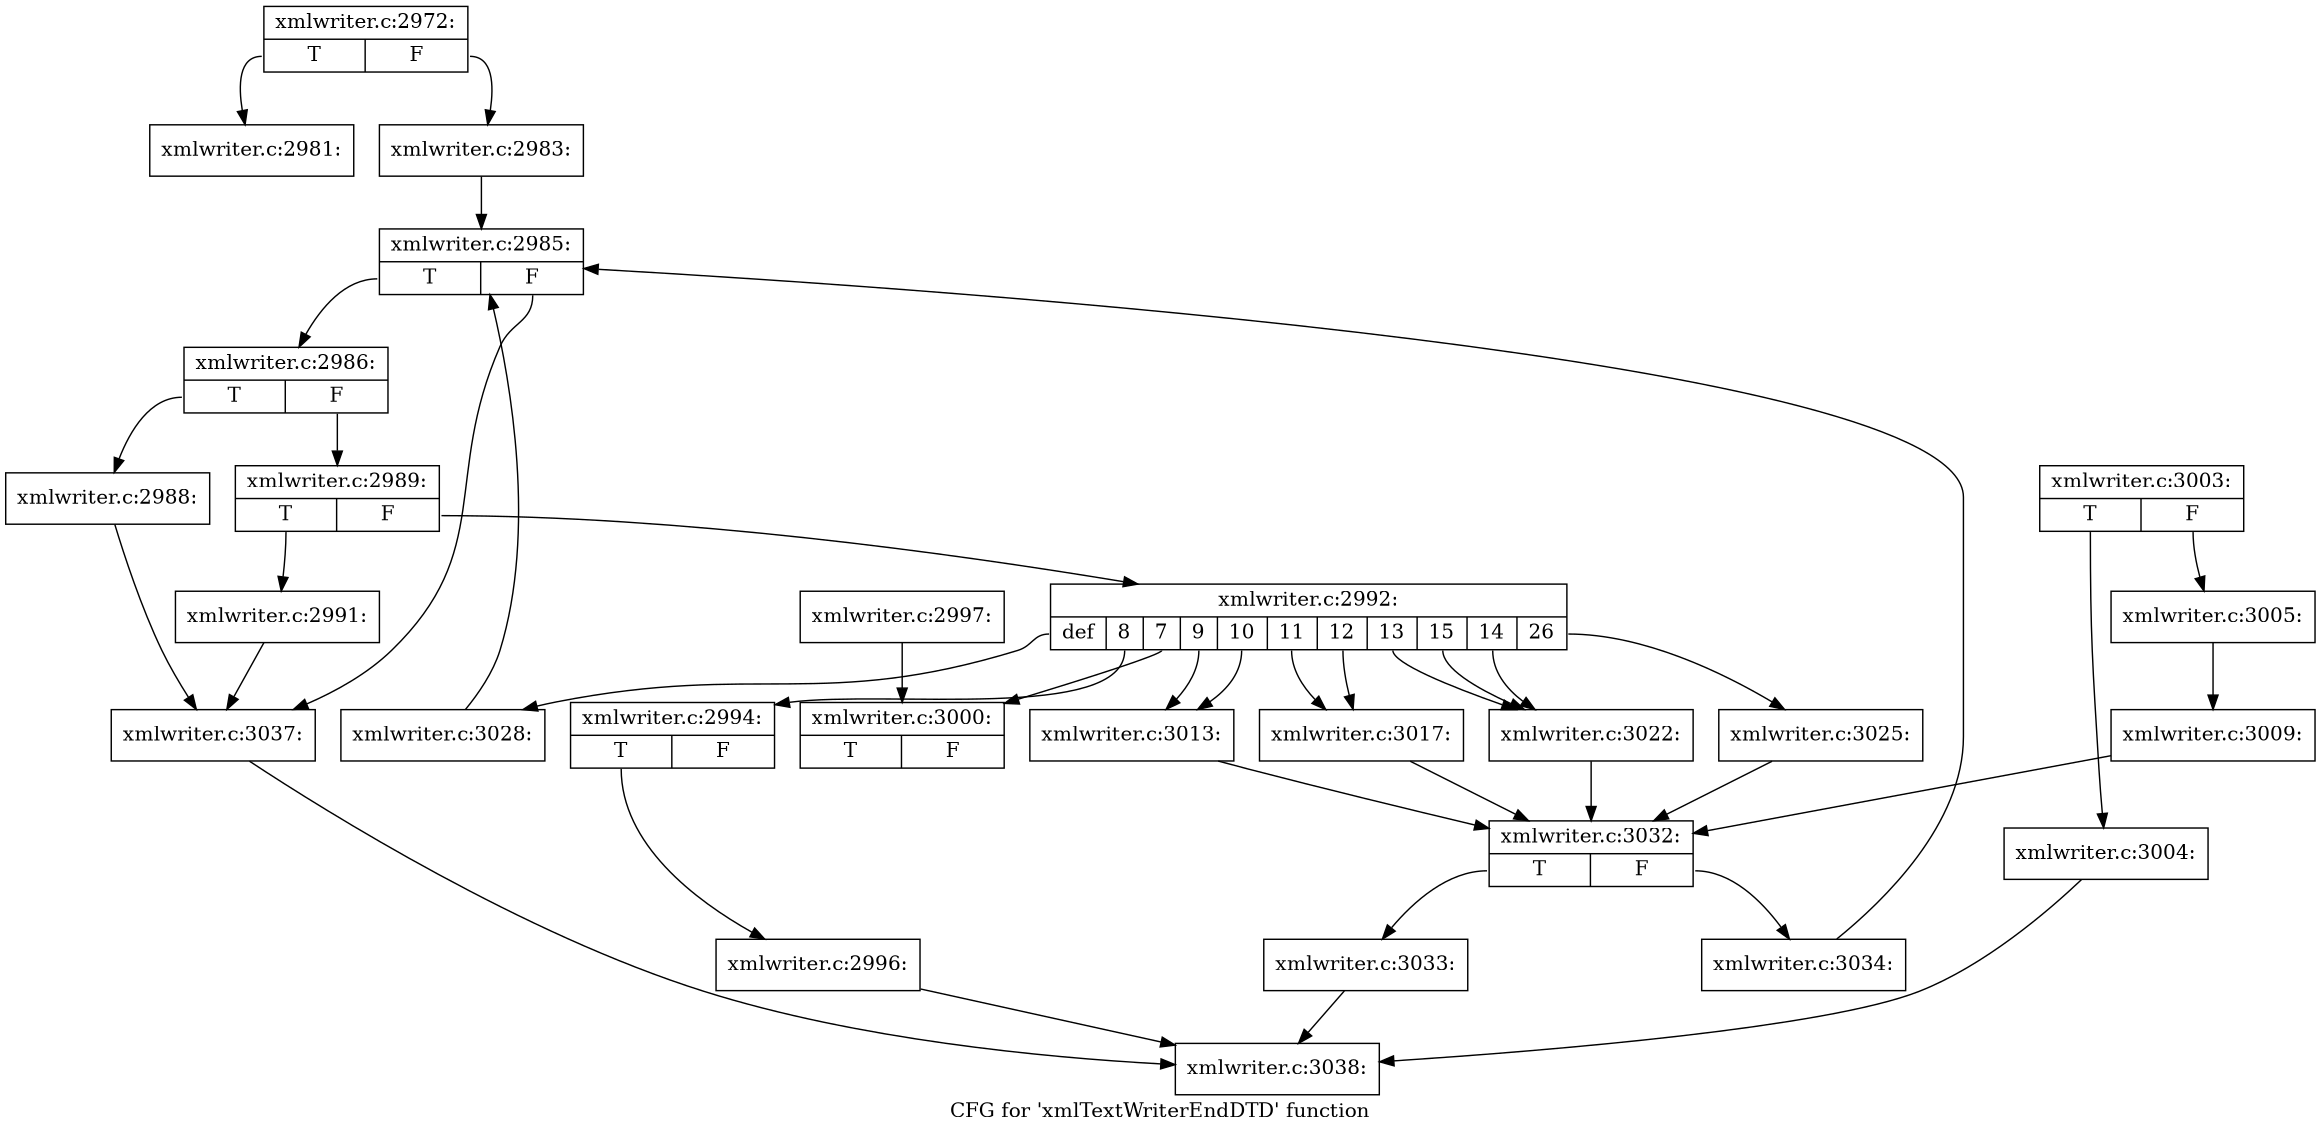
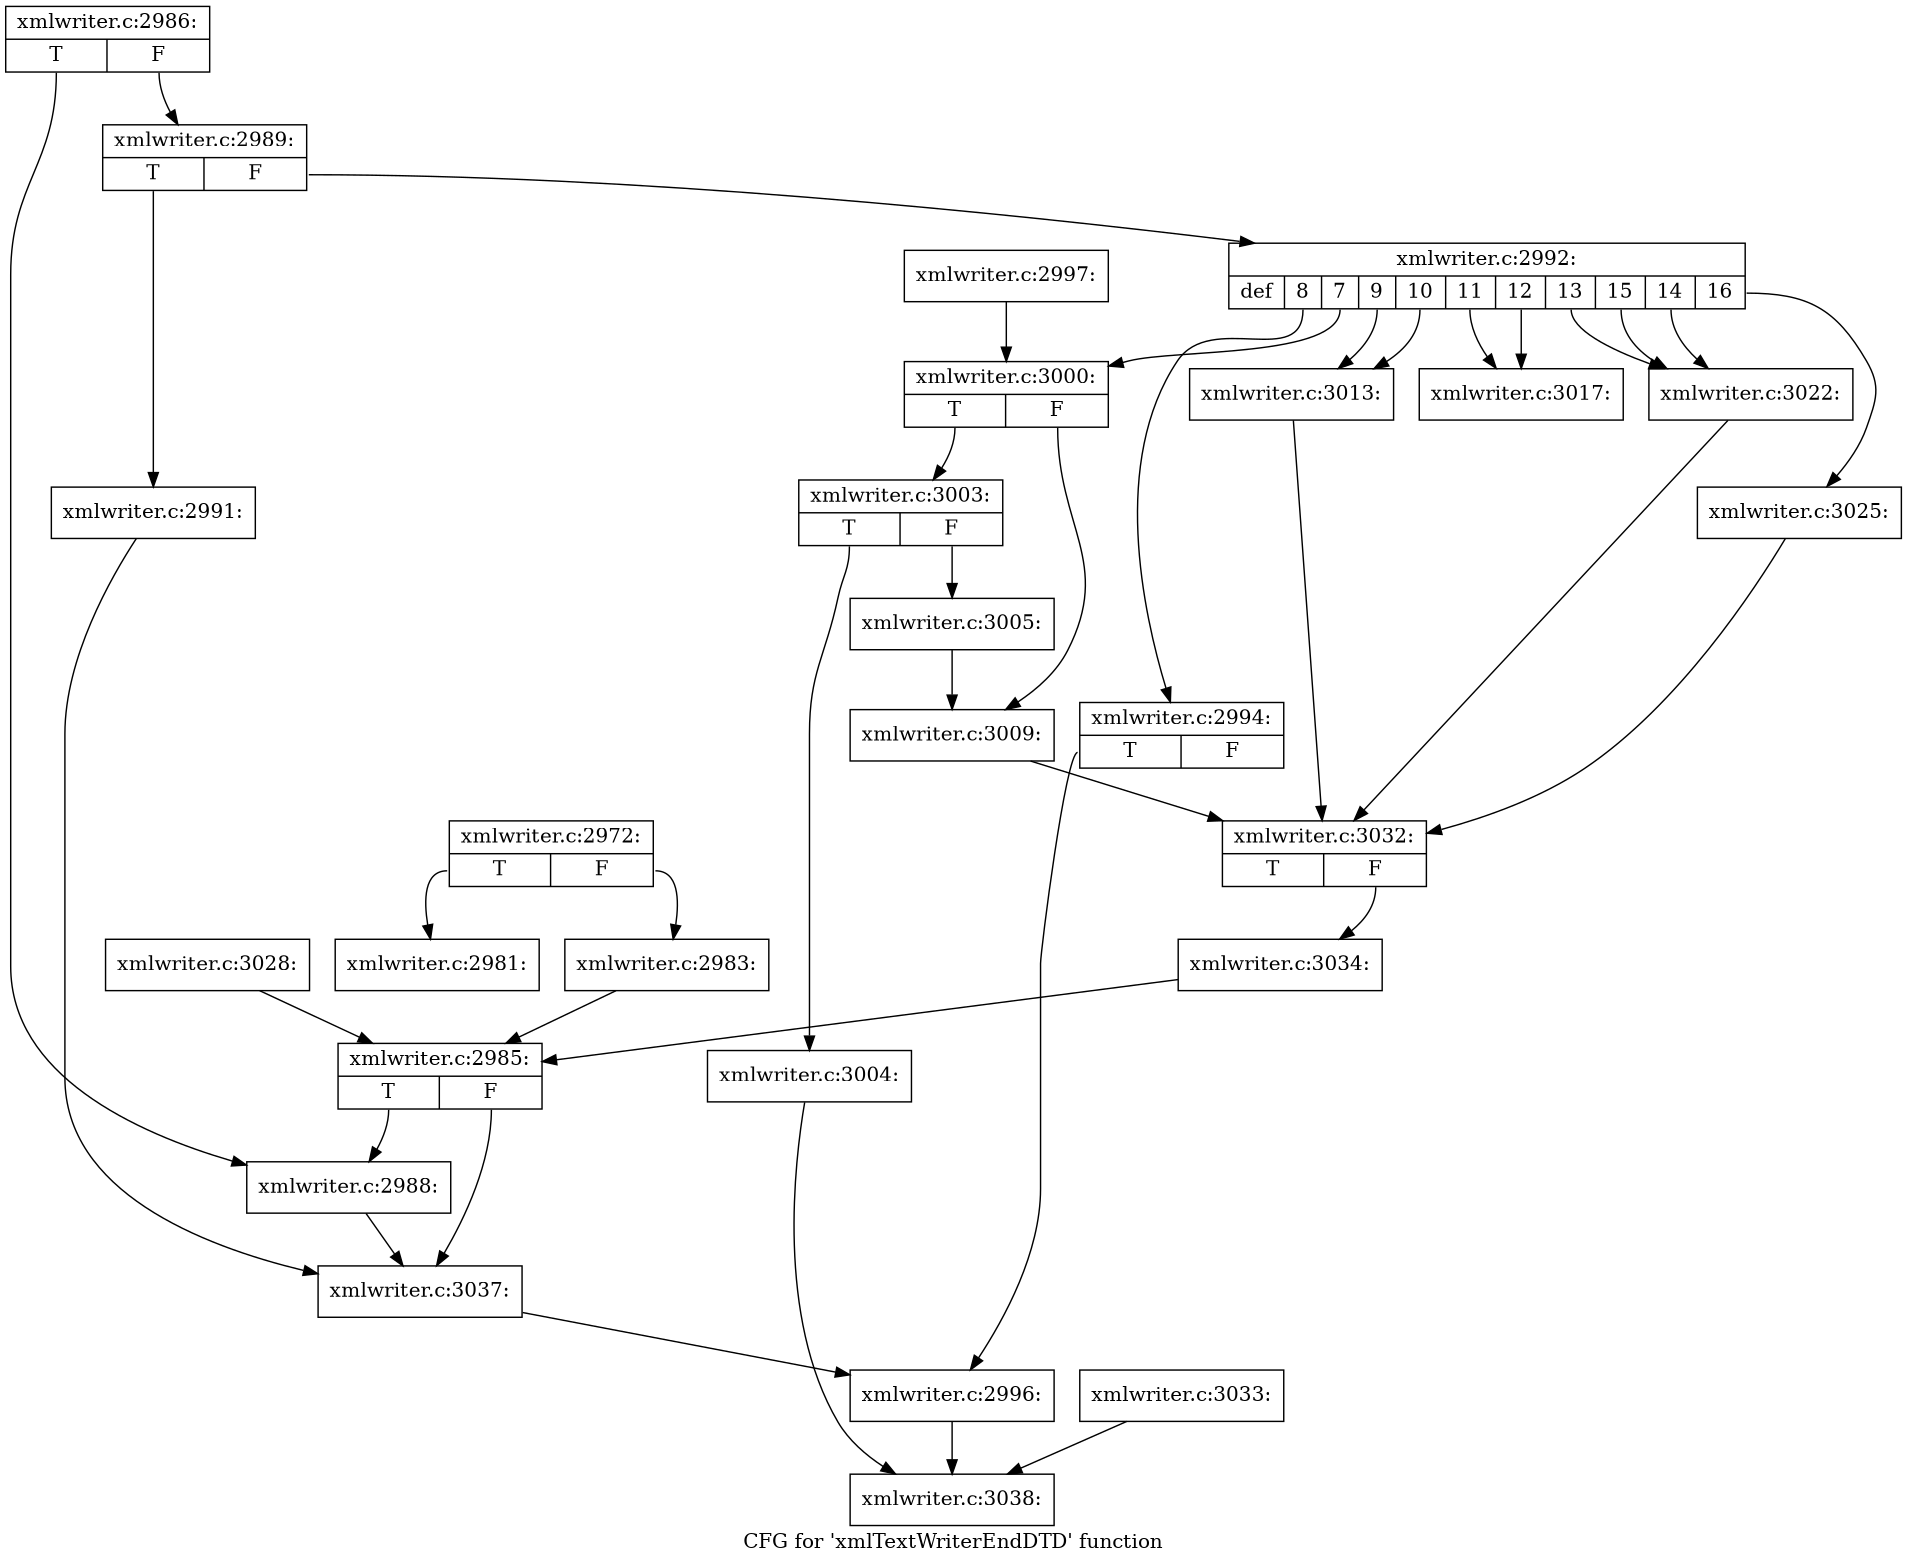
edge "xmlwriter.c:2985:" -> "xmlwriter.c:2986:": now "xmlwriter.c:2985:" -> "xmlwriter.c:2988:"
edge "xmlwriter.c:3000:" -> "xmlwriter.c:3003:": added
edge "xmlwriter.c:3000:" -> "xmlwriter.c:3009:": added
node "xmlwriter.c:2992:": text "26" -> "16"
edge "xmlwriter.c:2992:" -> "xmlwriter.c:3028:": removed
edge "xmlwriter.c:3017:" -> "xmlwriter.c:3032:": removed
edge "xmlwriter.c:3032:" -> "xmlwriter.c:3033:": removed
edge "xmlwriter.c:3037:" -> "xmlwriter.c:3038:": now "xmlwriter.c:3037:" -> "xmlwriter.c:2996:"
